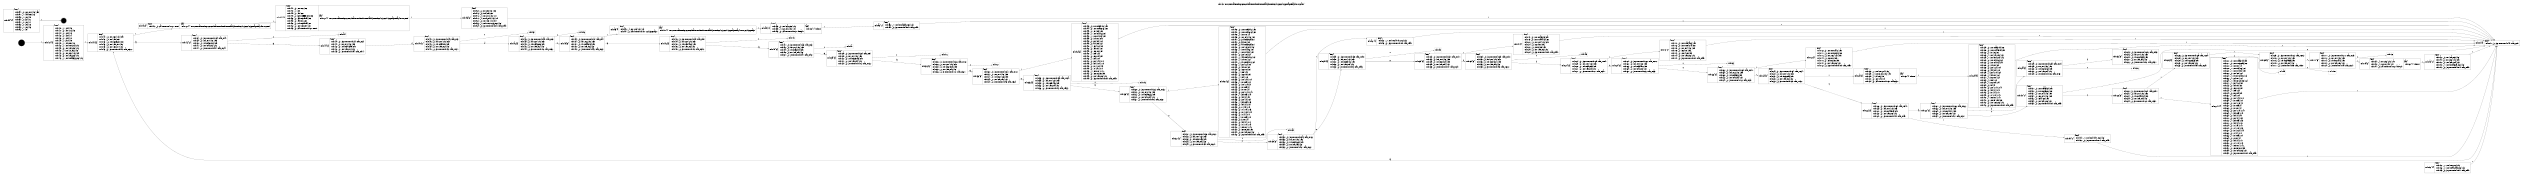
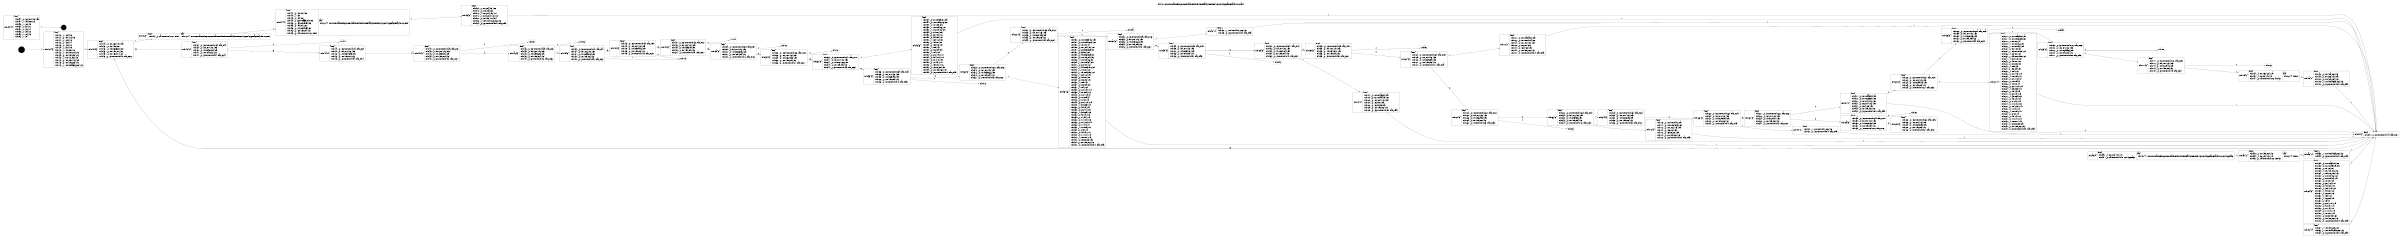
edge "0x4014bf [25]" -> "0x401a93 [9]": now "0x4014bf [25]" -> "0x4017dc"
node "0x4018a2 [23]": removed
